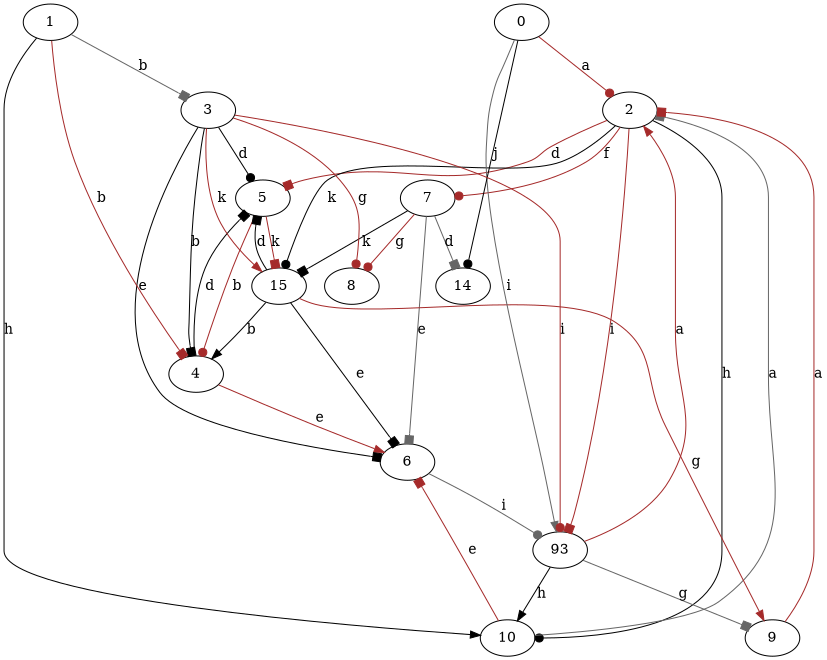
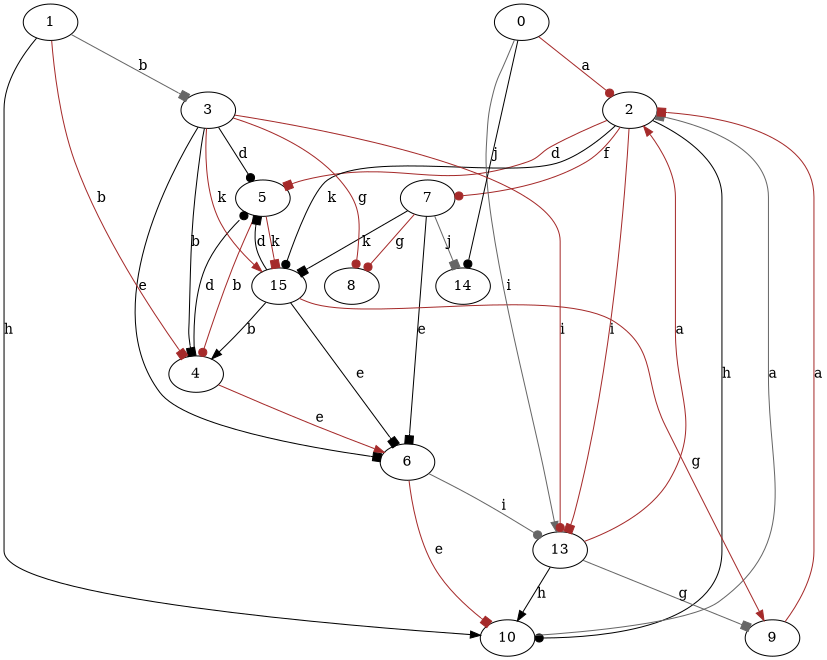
edge "7" -> "14": label "d" -> "j"
edge "4" -> "5": arrowhead box -> dot
edge "7" -> "6": color gray40 -> black
node "93": label "93" -> "13"
edge "10" -> "6": reversed
